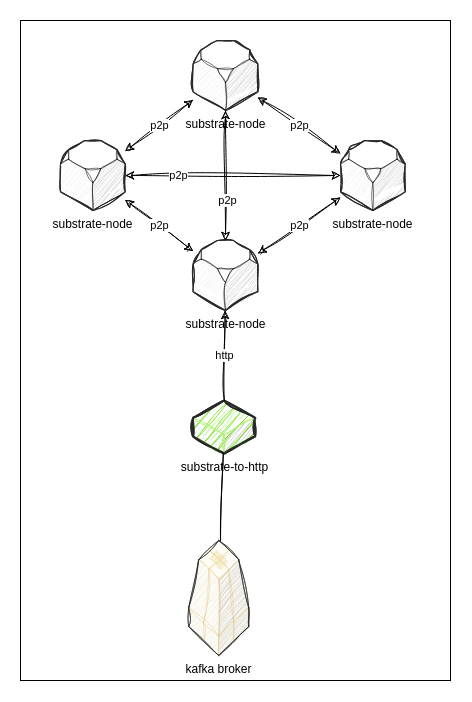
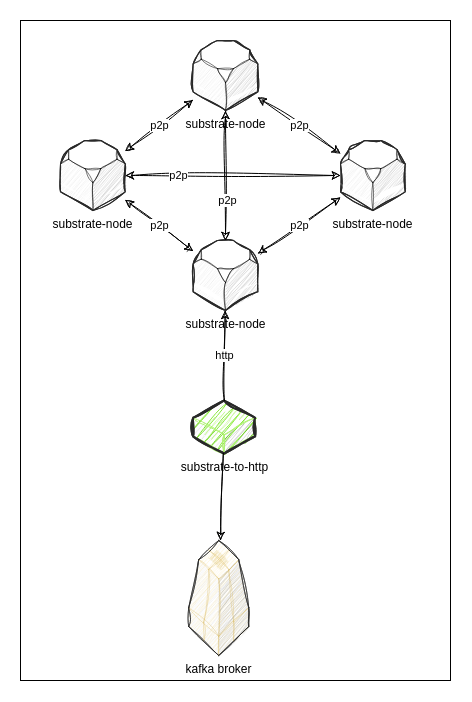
edge "substrate-to-http" -- "kafka broker": arrowhead none -> classic
